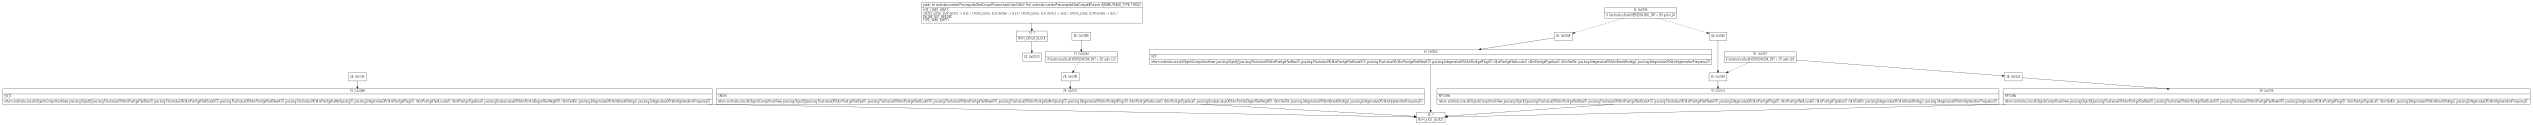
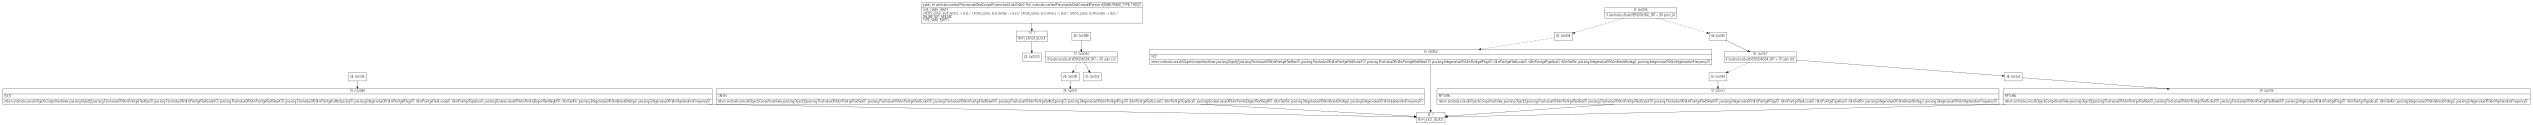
edge "32: 0x0108" -> "33: 0x0162": style solid -> dashed
edge "34: 0x0163" -> "36: 0x0169": now "34: 0x0163" -> "35: 0x0167"
node "30: 0x0102": added
